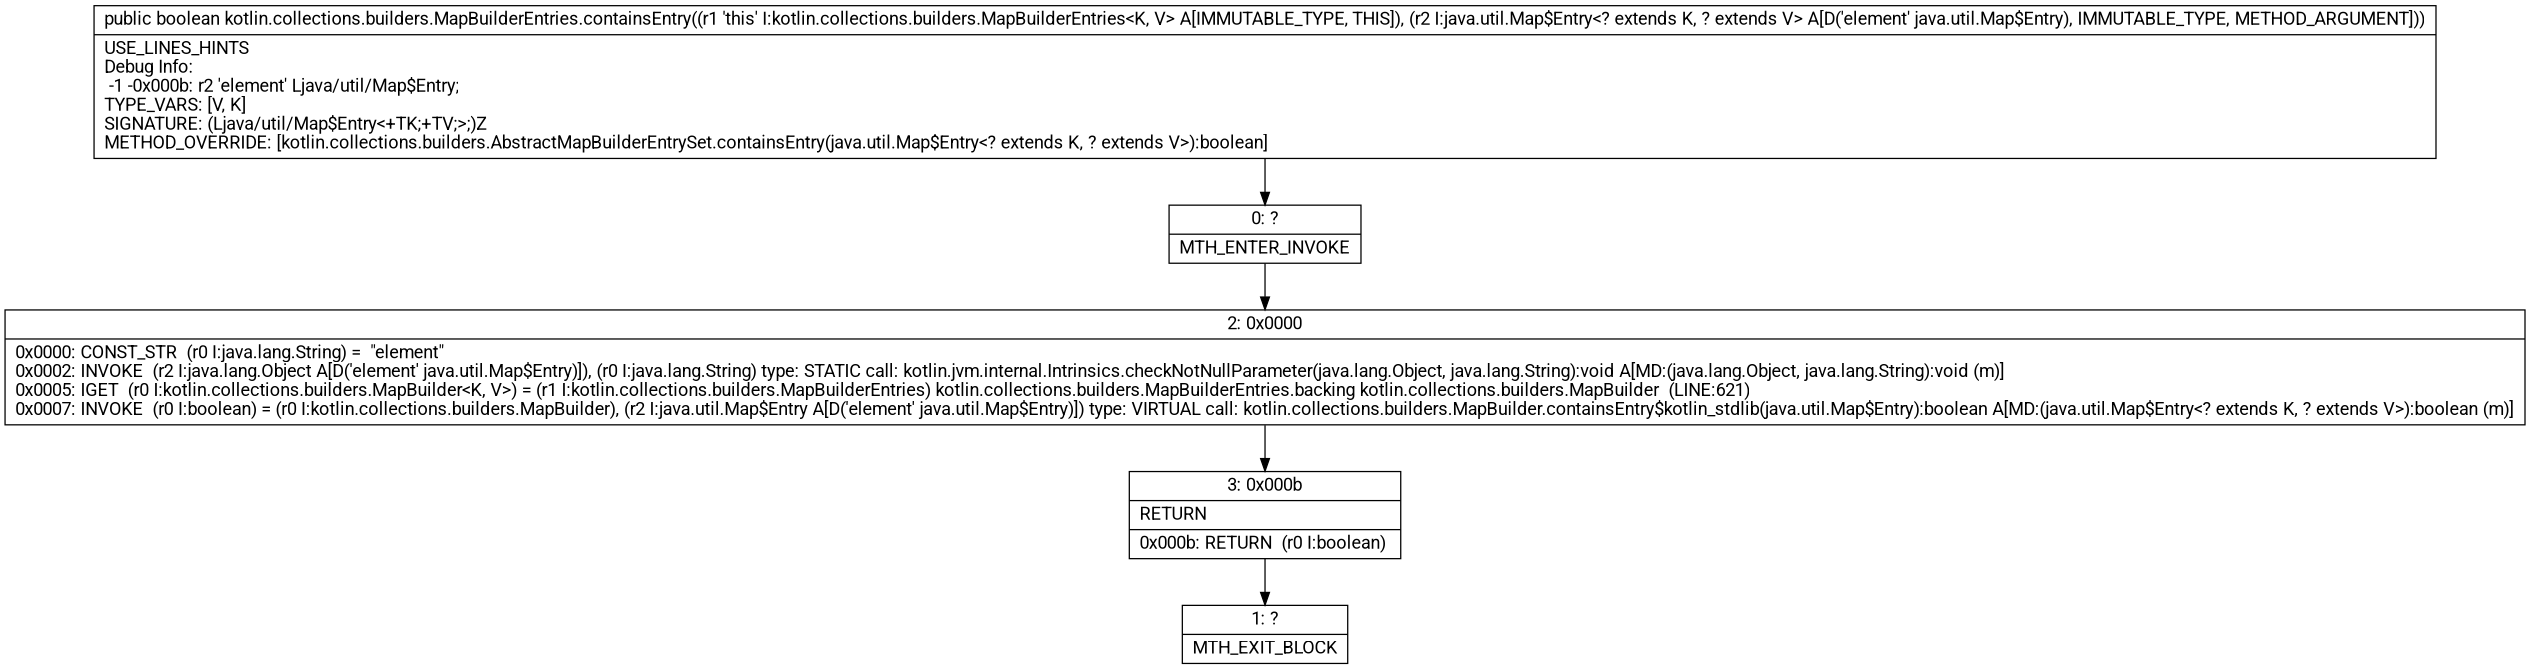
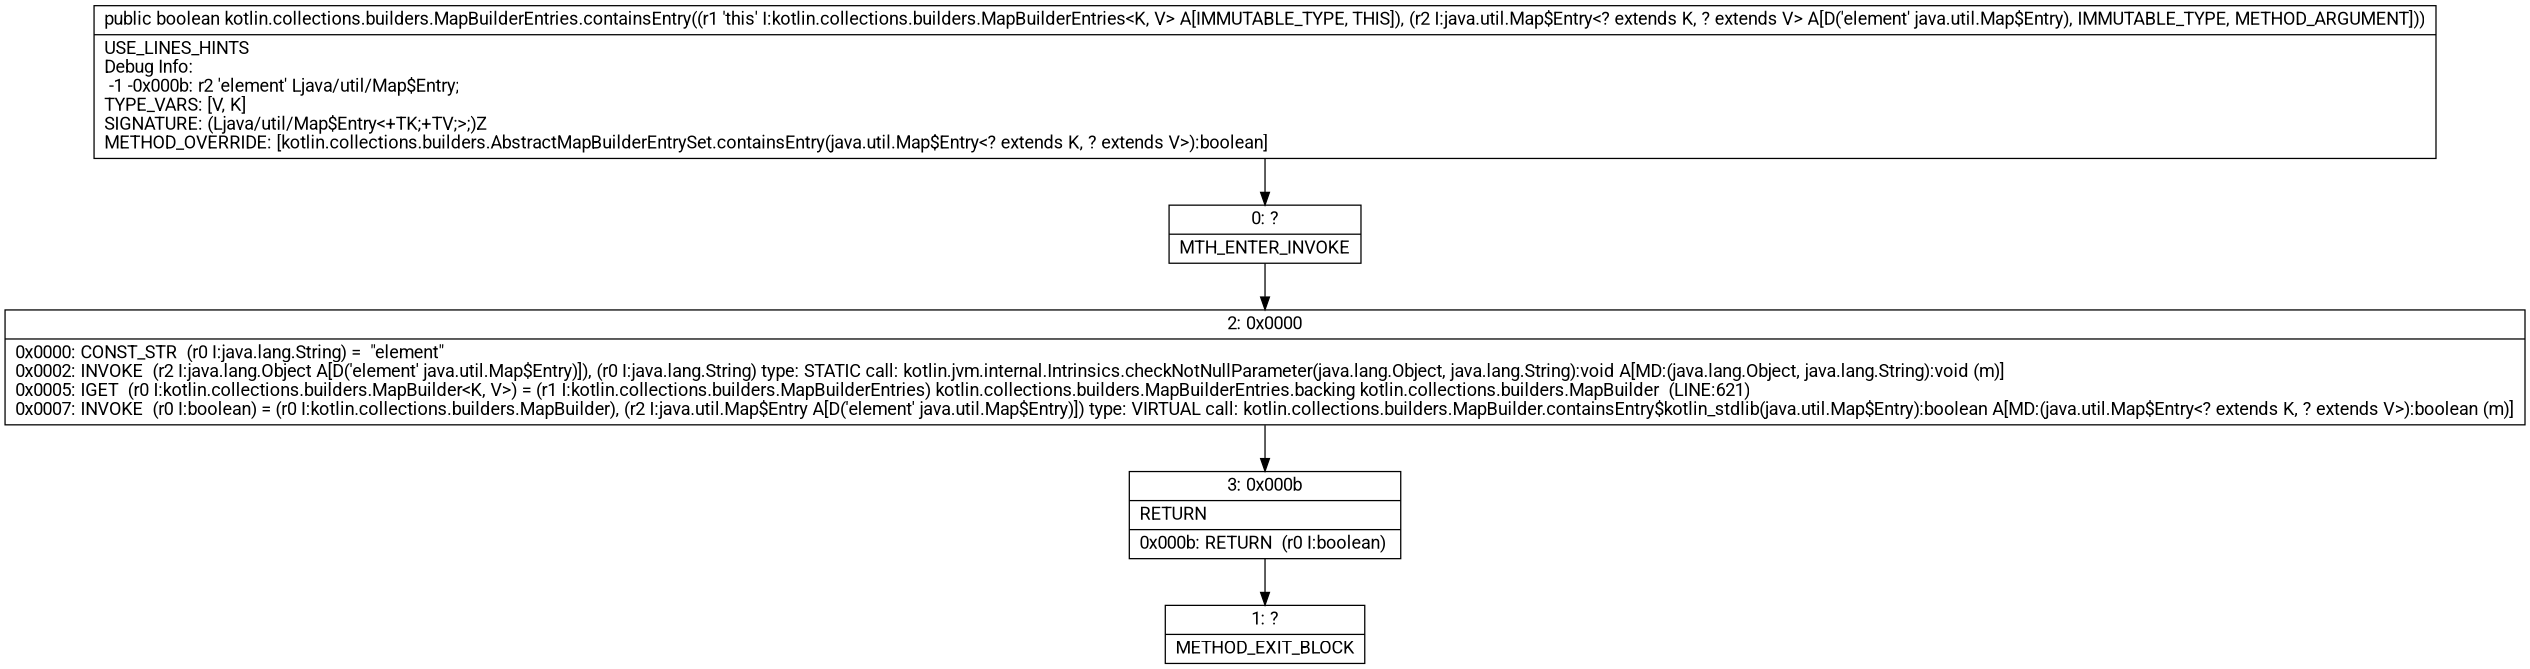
node "1: ?": text "MTH_EXIT_BLOCK" -> "METHOD_EXIT_BLOCK"
